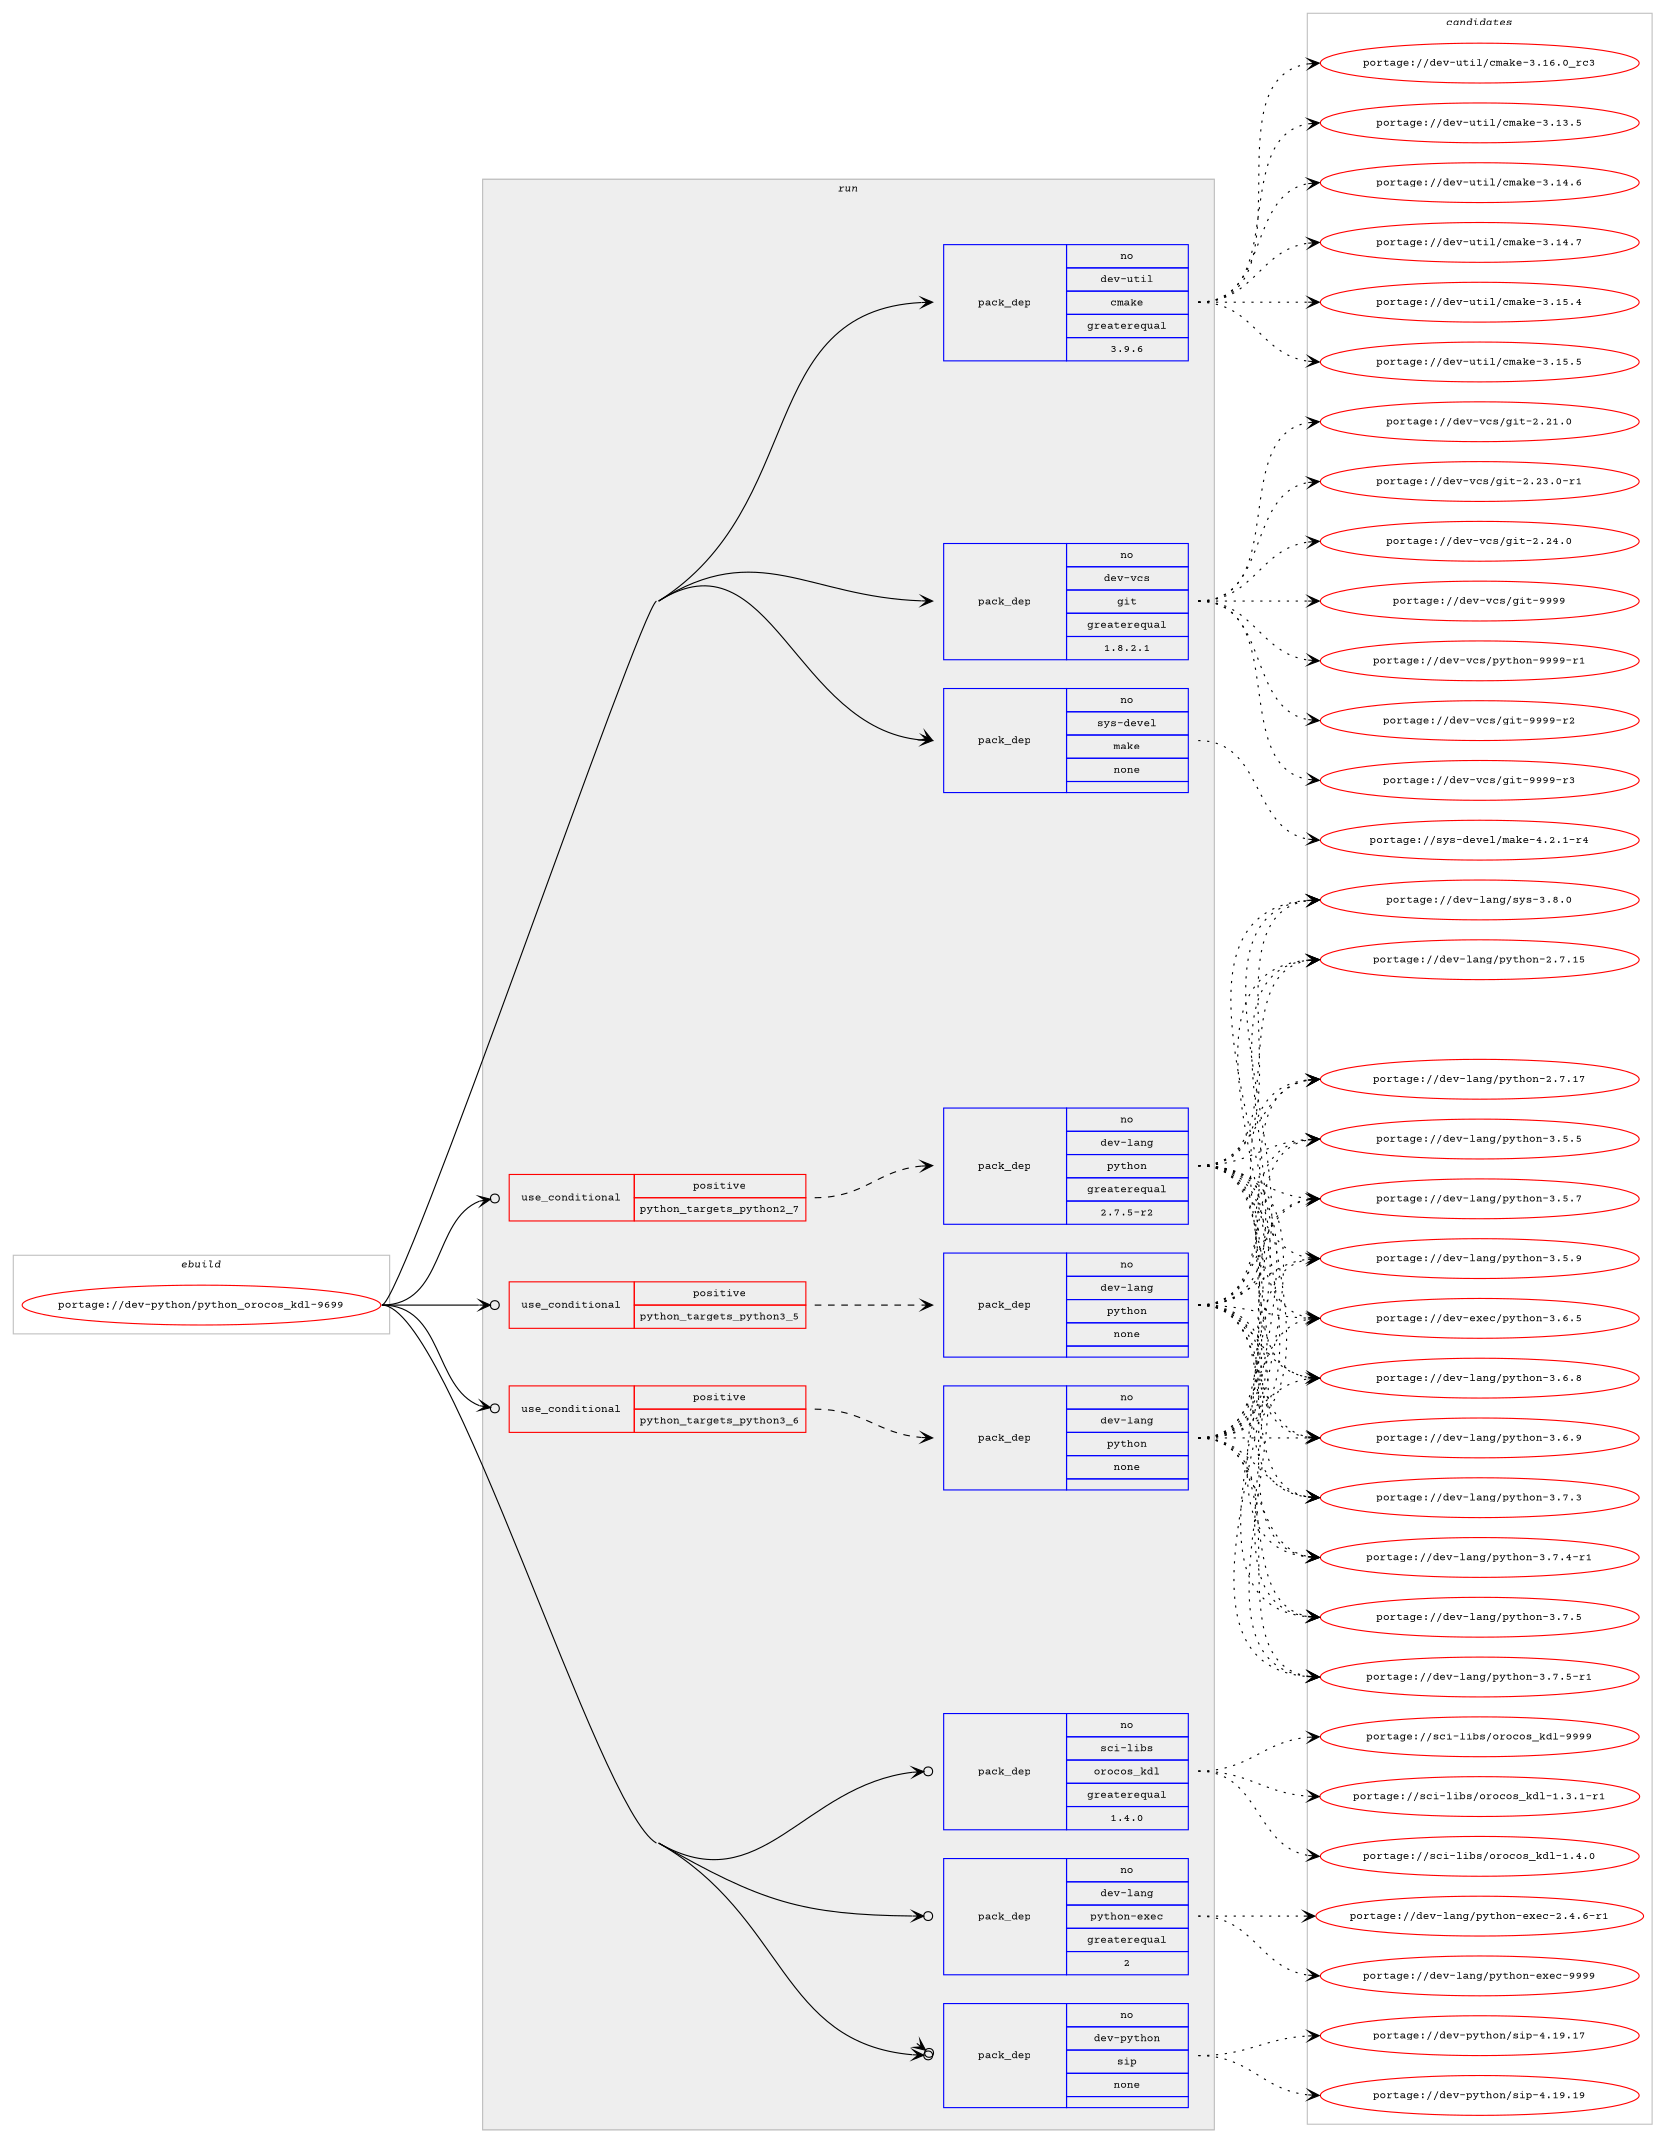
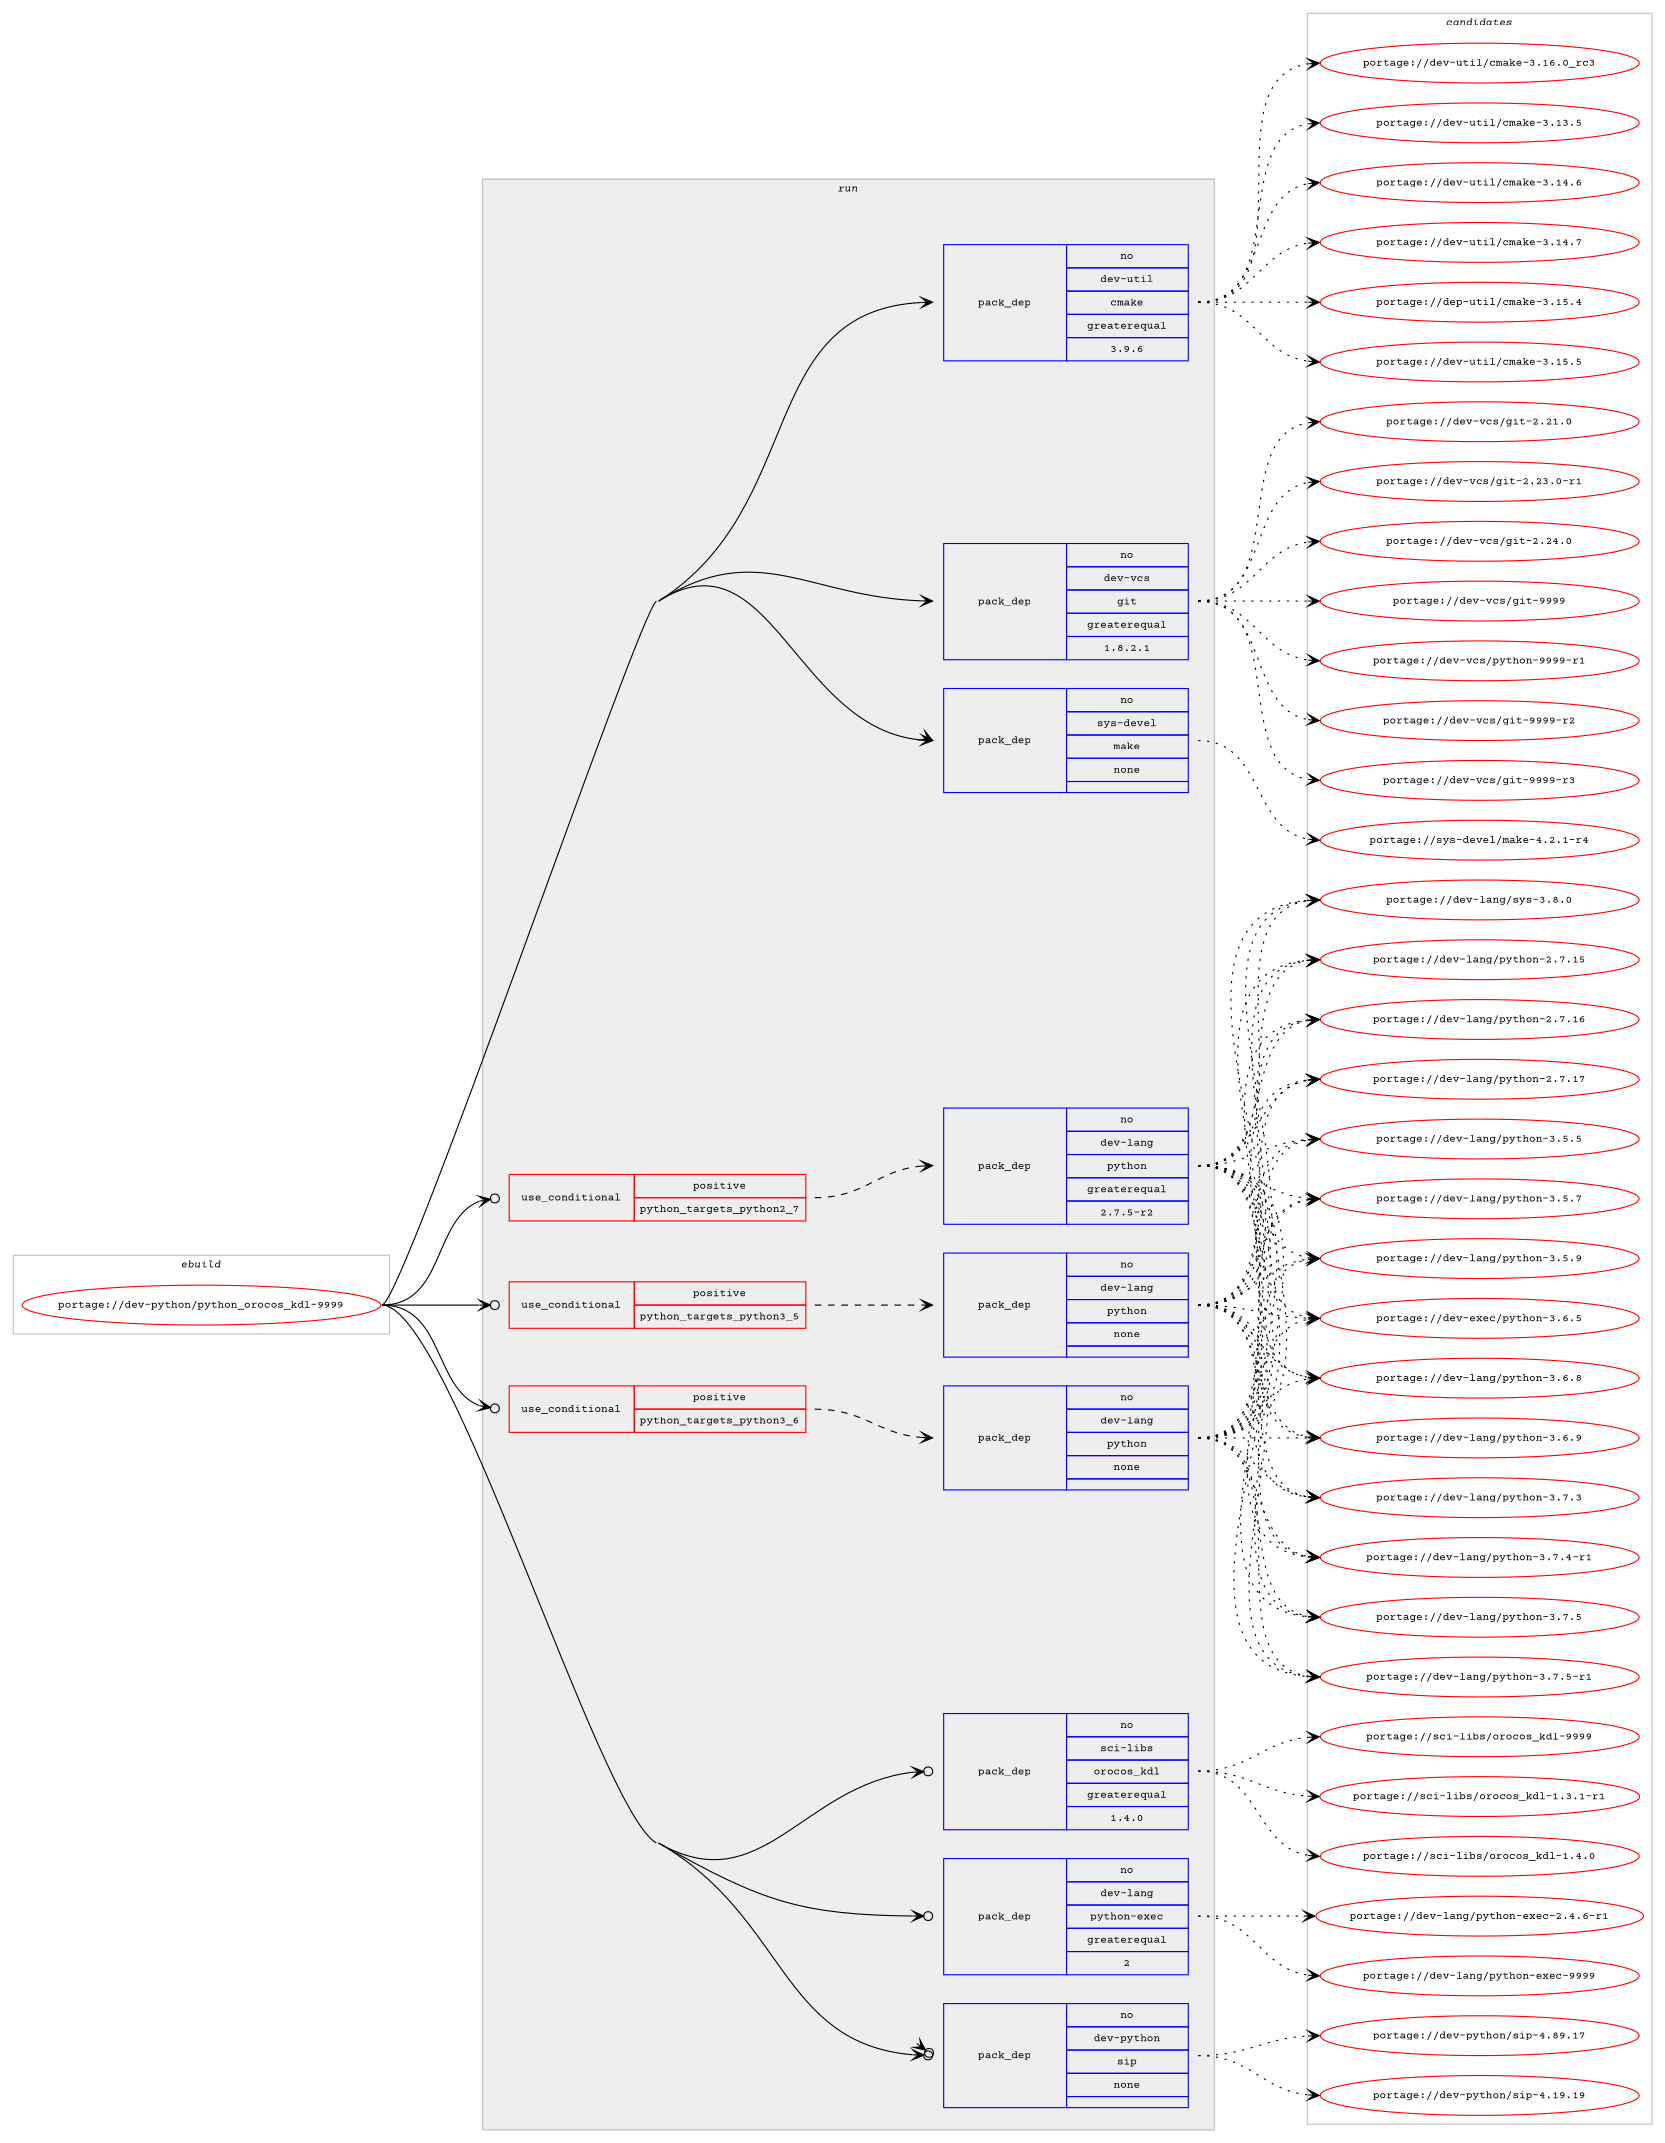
node "portage://dev-util/cmake-3.15.4": label "portage://dev-util/cmake-3.15.4" -> "portage://dep-util/cmake-3.15.4"
node "portage://dev-lang/python-2.7.16": added
node "portage://dev-python/python_orocos_kdl-9699": label "portage://dev-python/python_orocos_kdl-9699" -> "portage://dev-python/python_orocos_kdl-9999"
node "portage://dev-python/sip-4.19.17": label "portage://dev-python/sip-4.19.17" -> "portage://dev-python/sip-4.89.17"
